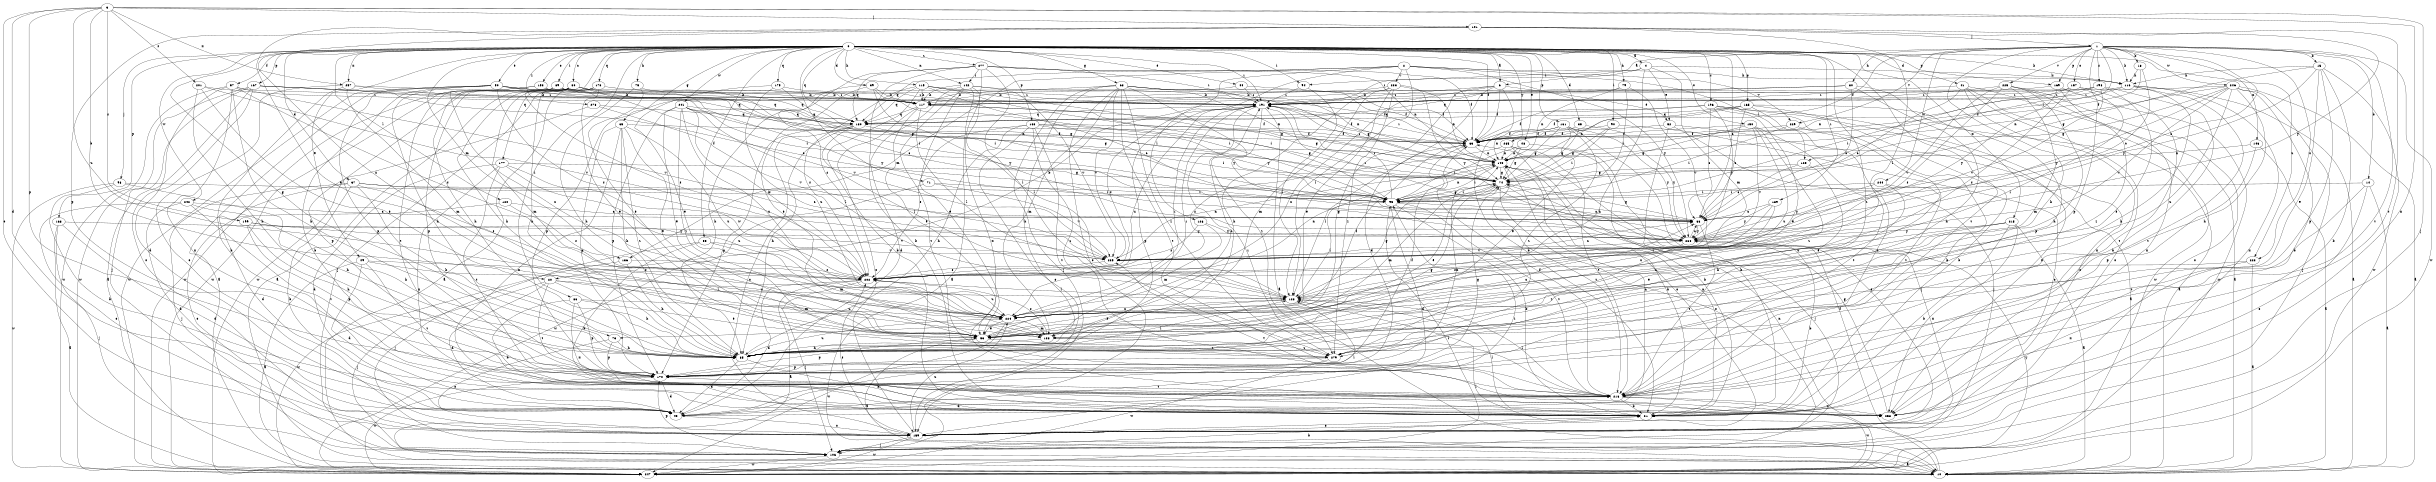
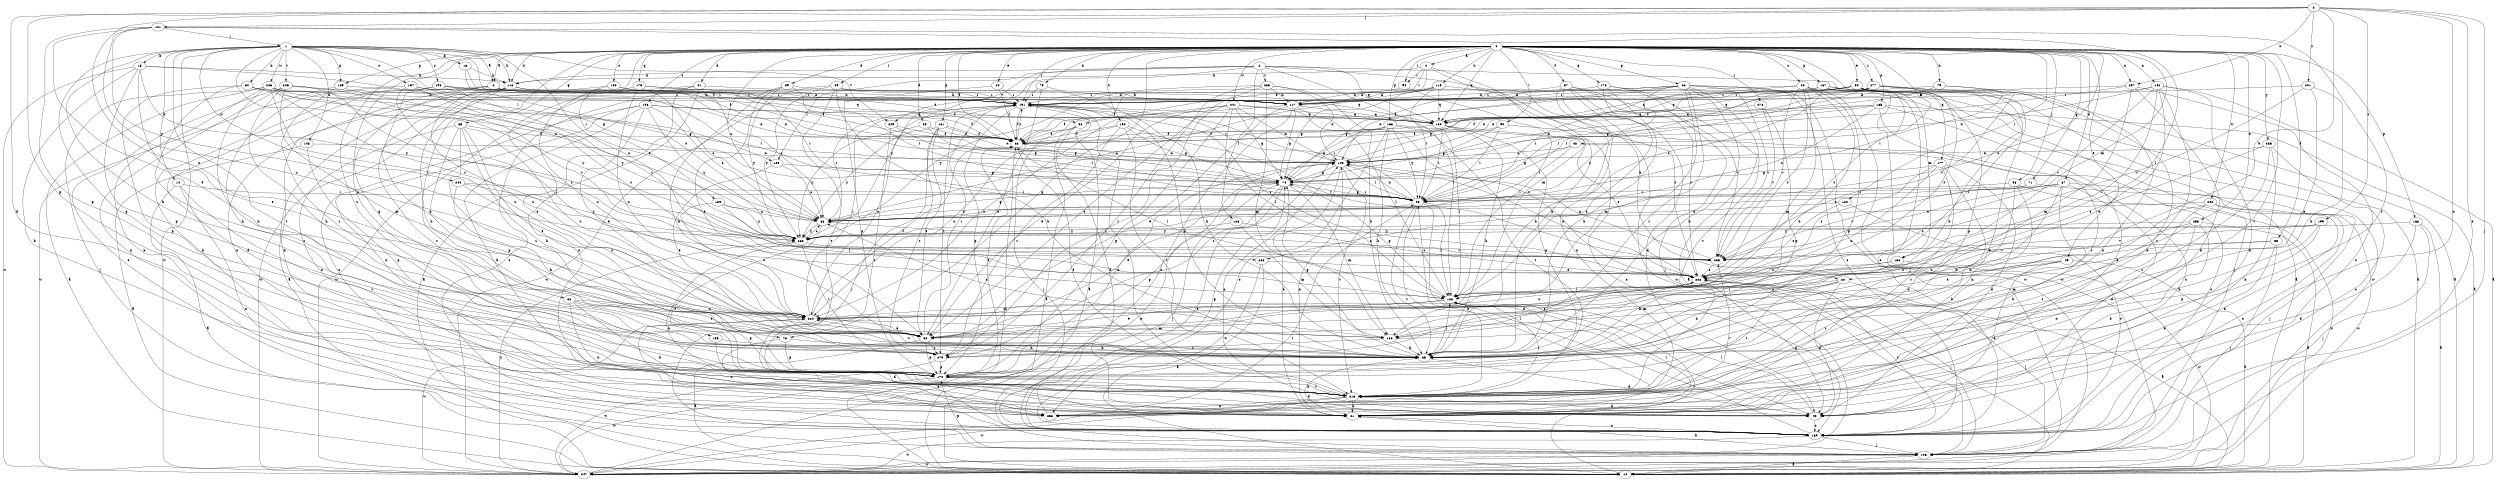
edge "277" -> "142": now "277" -> "95"
edge "177" -> "202": label "w" -> "s"
node "215": label "215" -> "255"
node "155": added
edge "115" -> "21": removed, label "b"
